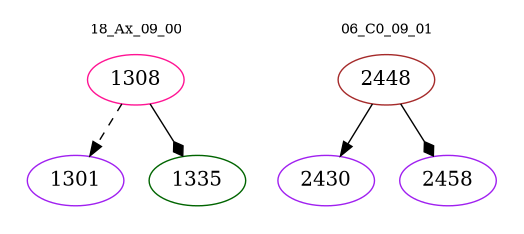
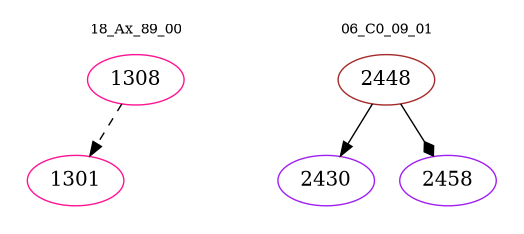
cluster "18_Ax_09_00": label "18_Ax_09_00" -> "18_Ax_89_00"
node "1301": color purple -> deeppink
node "1335": removed
